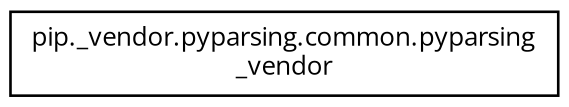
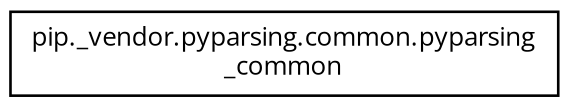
node "pip._vendor.pyparsing.common.pyparsing _vendor": label "pip._vendor.pyparsing.common.pyparsing _vendor" -> "pip._vendor.pyparsing.common.pyparsing _common"
